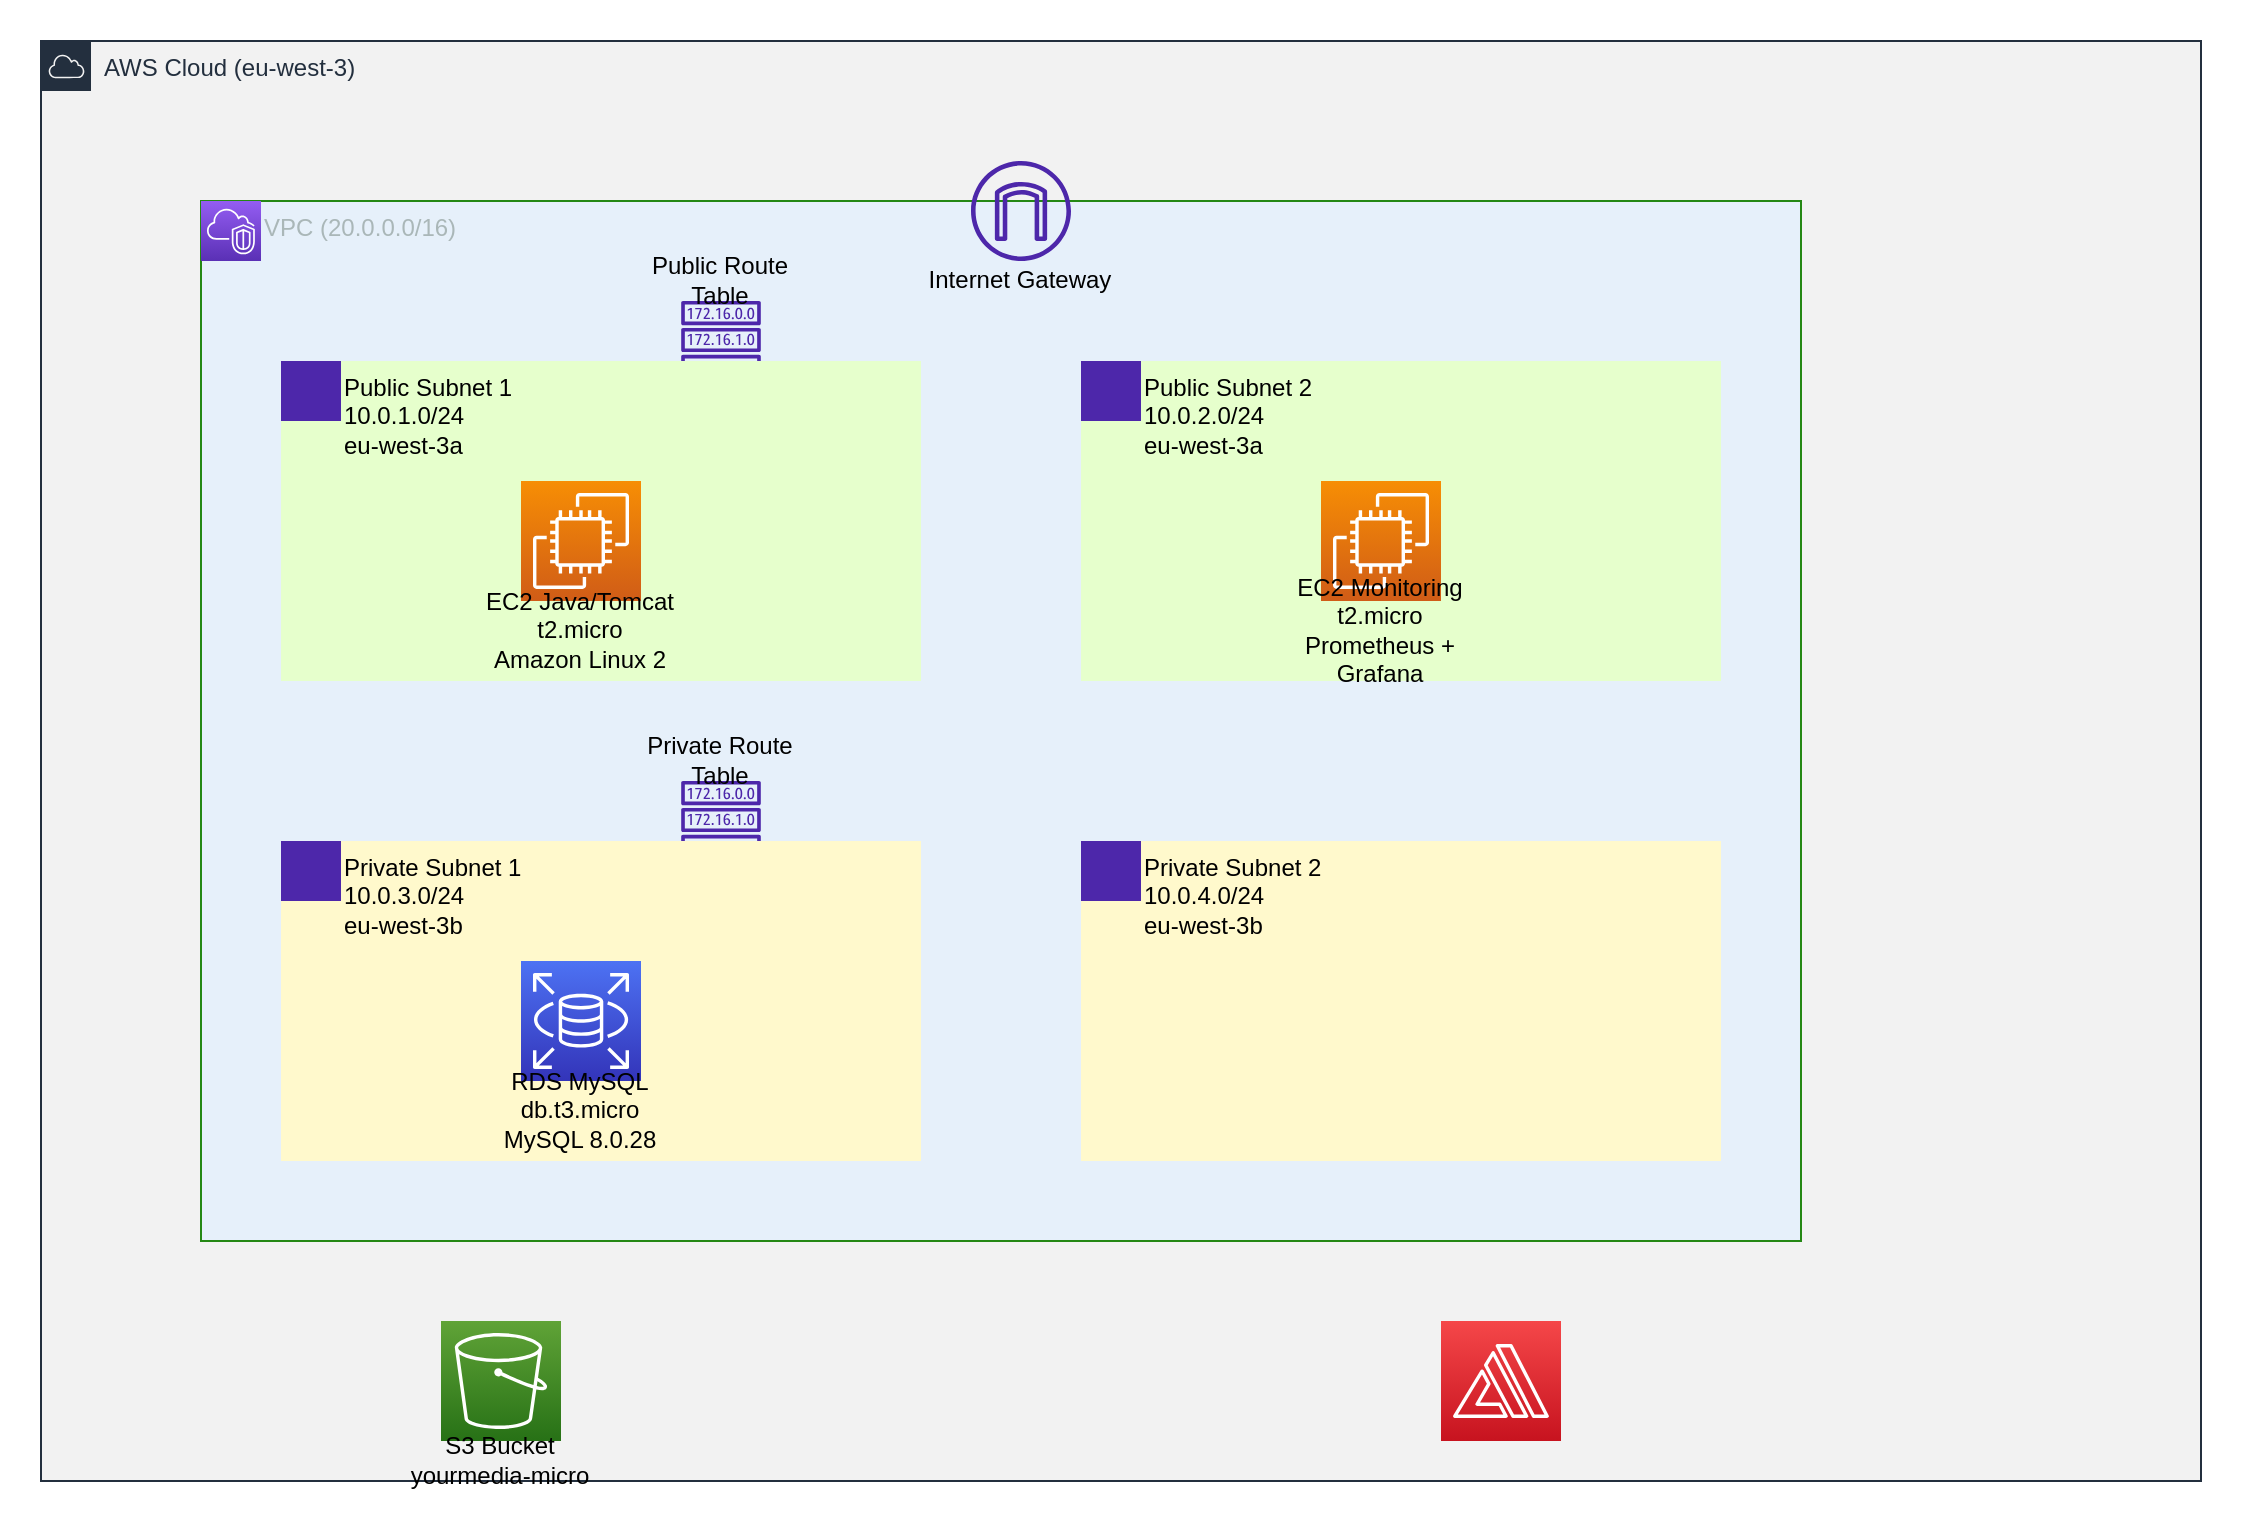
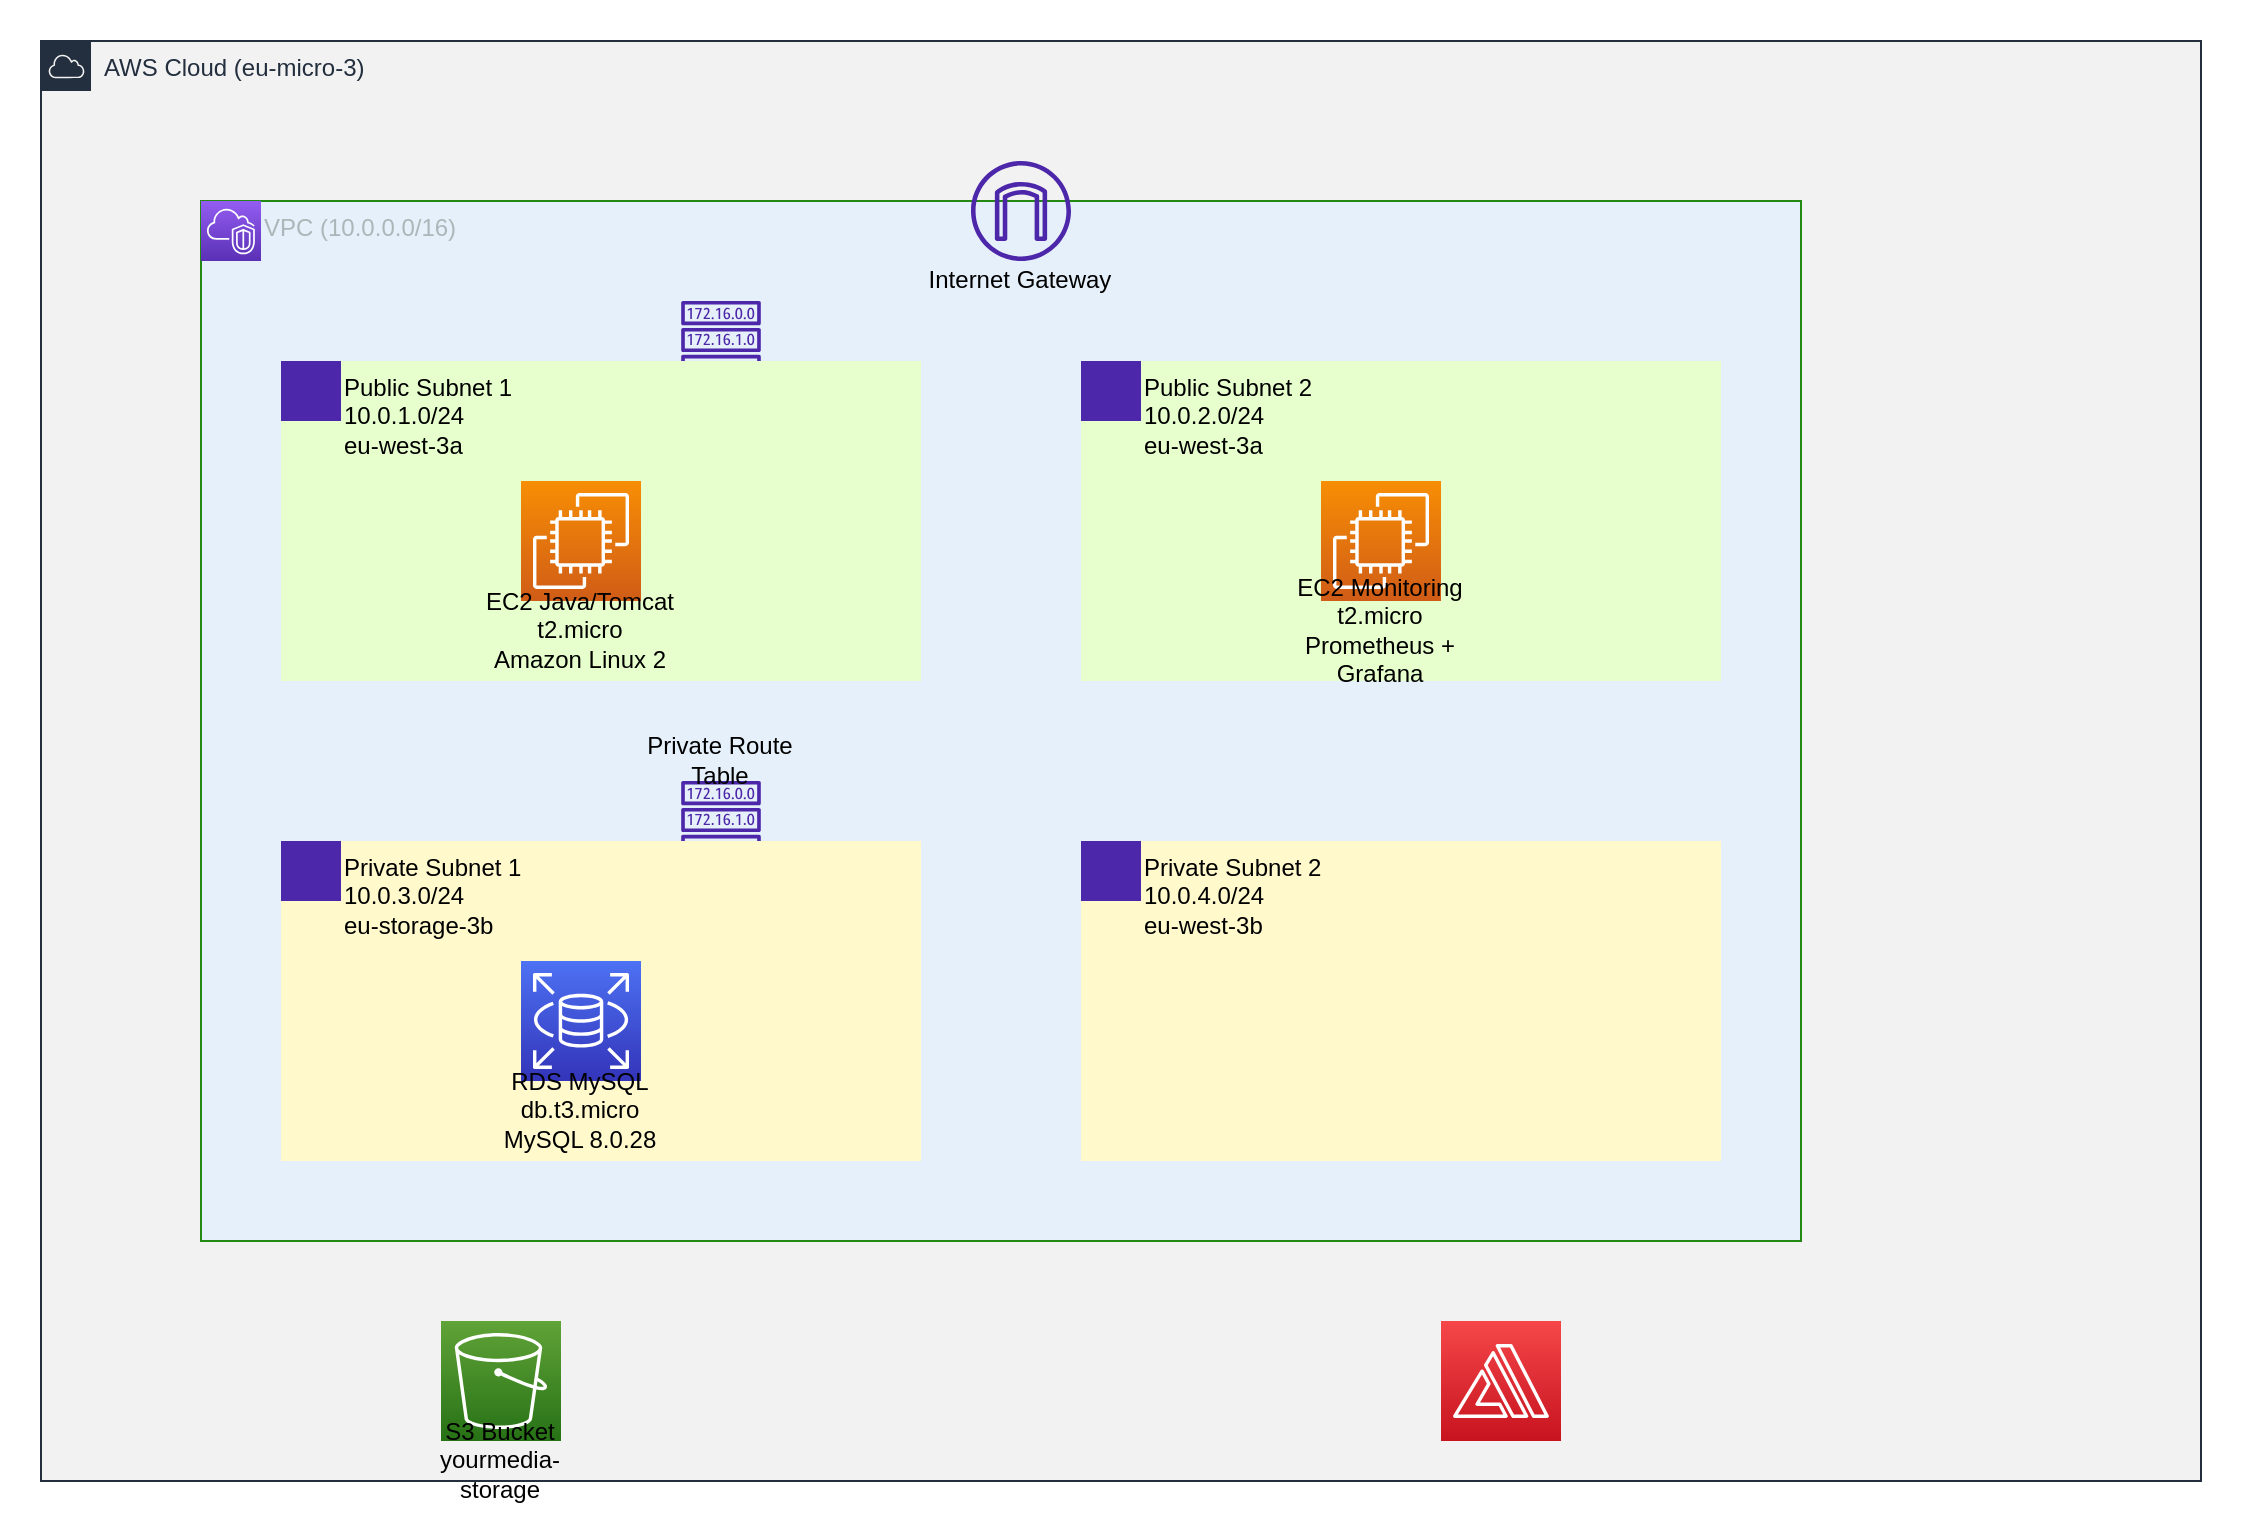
node "AWS Cloud (eu-west-3)": label "AWS Cloud (eu-west-3)" -> "AWS Cloud (eu-micro-3)"
node "VPC (20.0.0.0/16)": label "VPC (20.0.0.0/16)" -> "VPC (10.0.0.0/16)"
node "Public Route Table": removed
node "Private Subnet 1 10.0.3.0/24 eu-west-3b": label "Private Subnet 1 10.0.3.0/24 eu-west-3b" -> "Private Subnet 1 10.0.3.0/24 eu-storage-3b"
node "S3 Bucket yourmedia-micro": label "S3 Bucket yourmedia-micro" -> "S3 Bucket yourmedia-storage"
